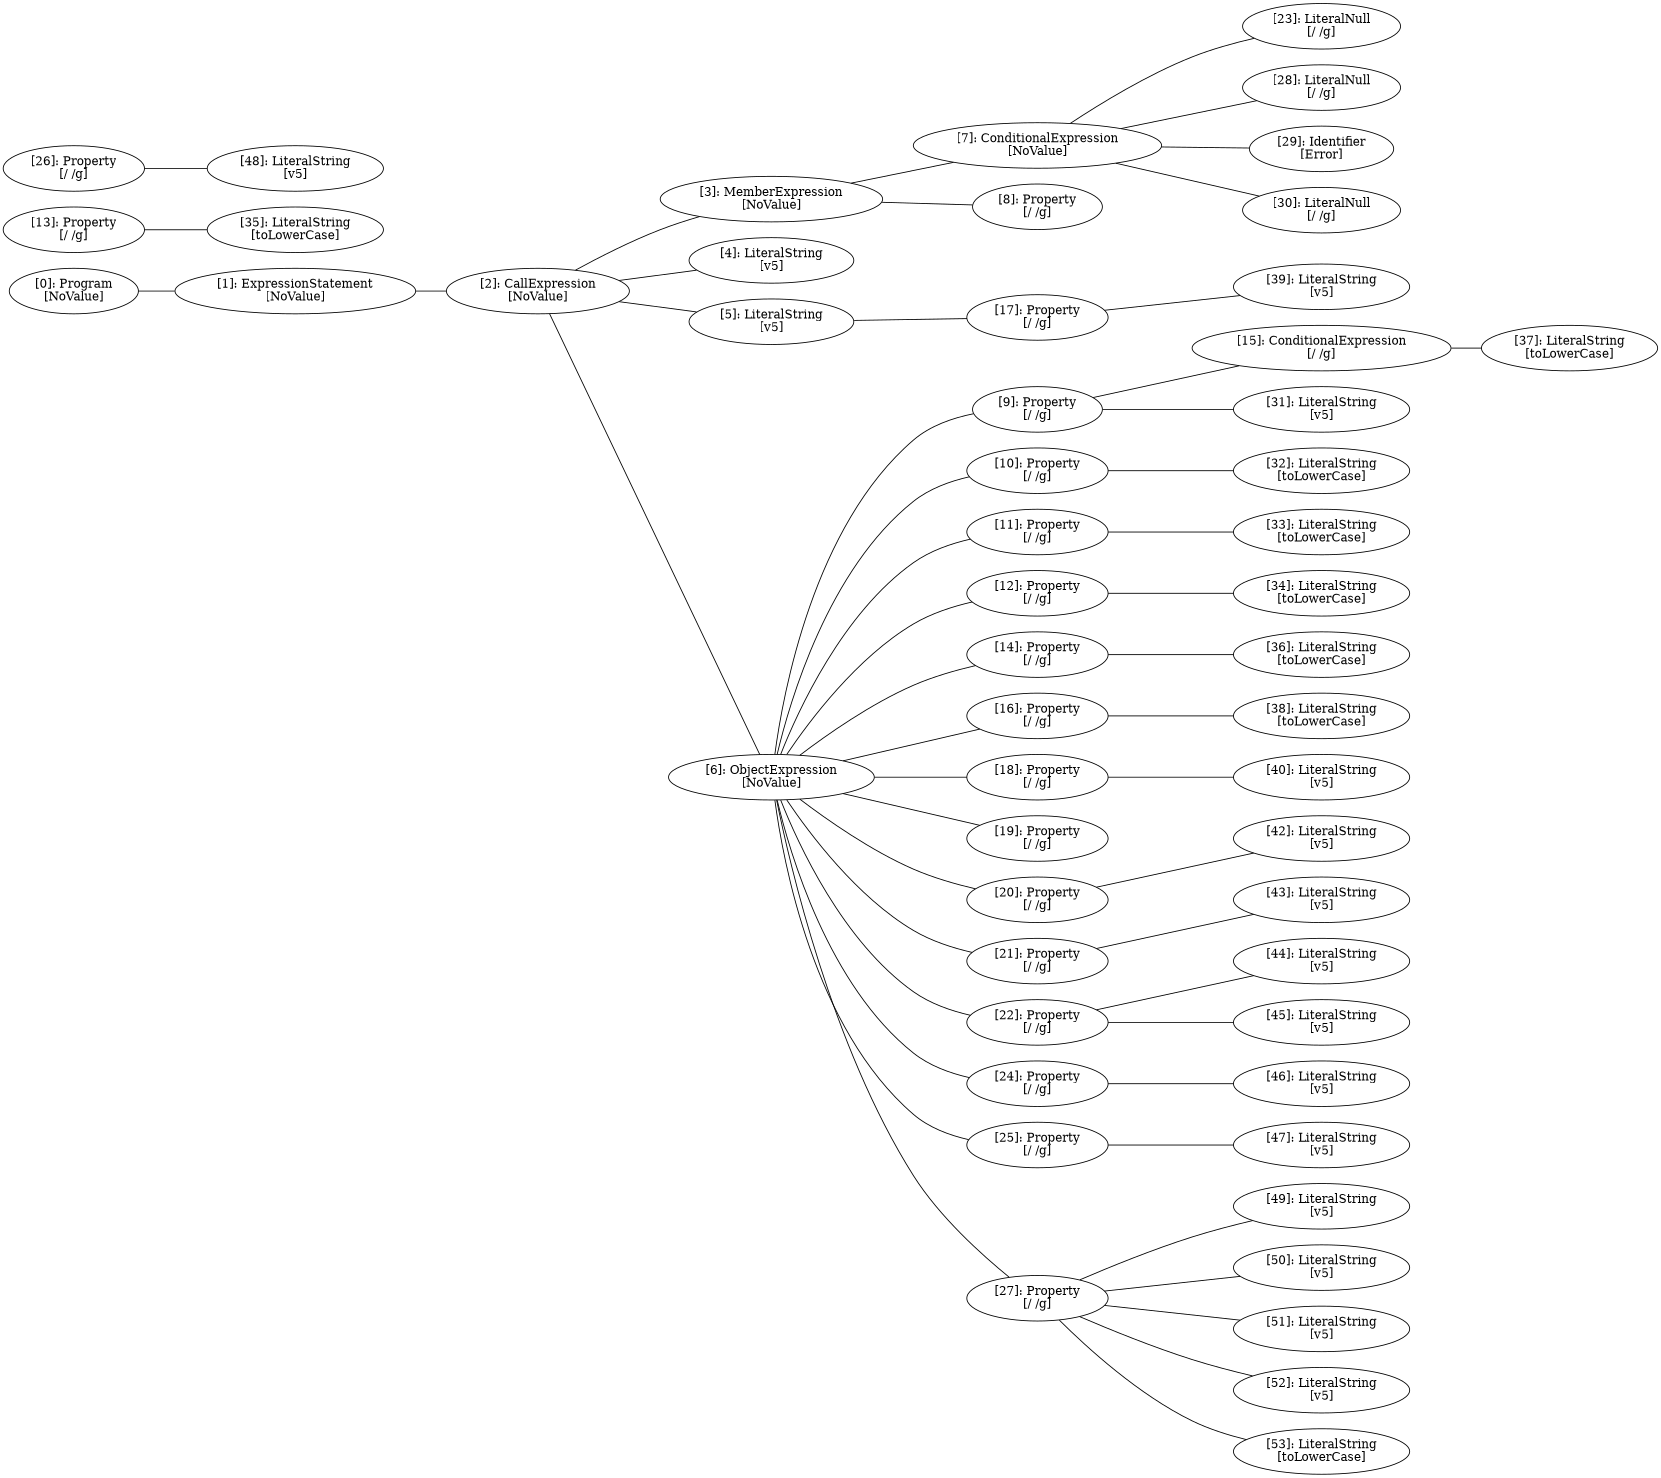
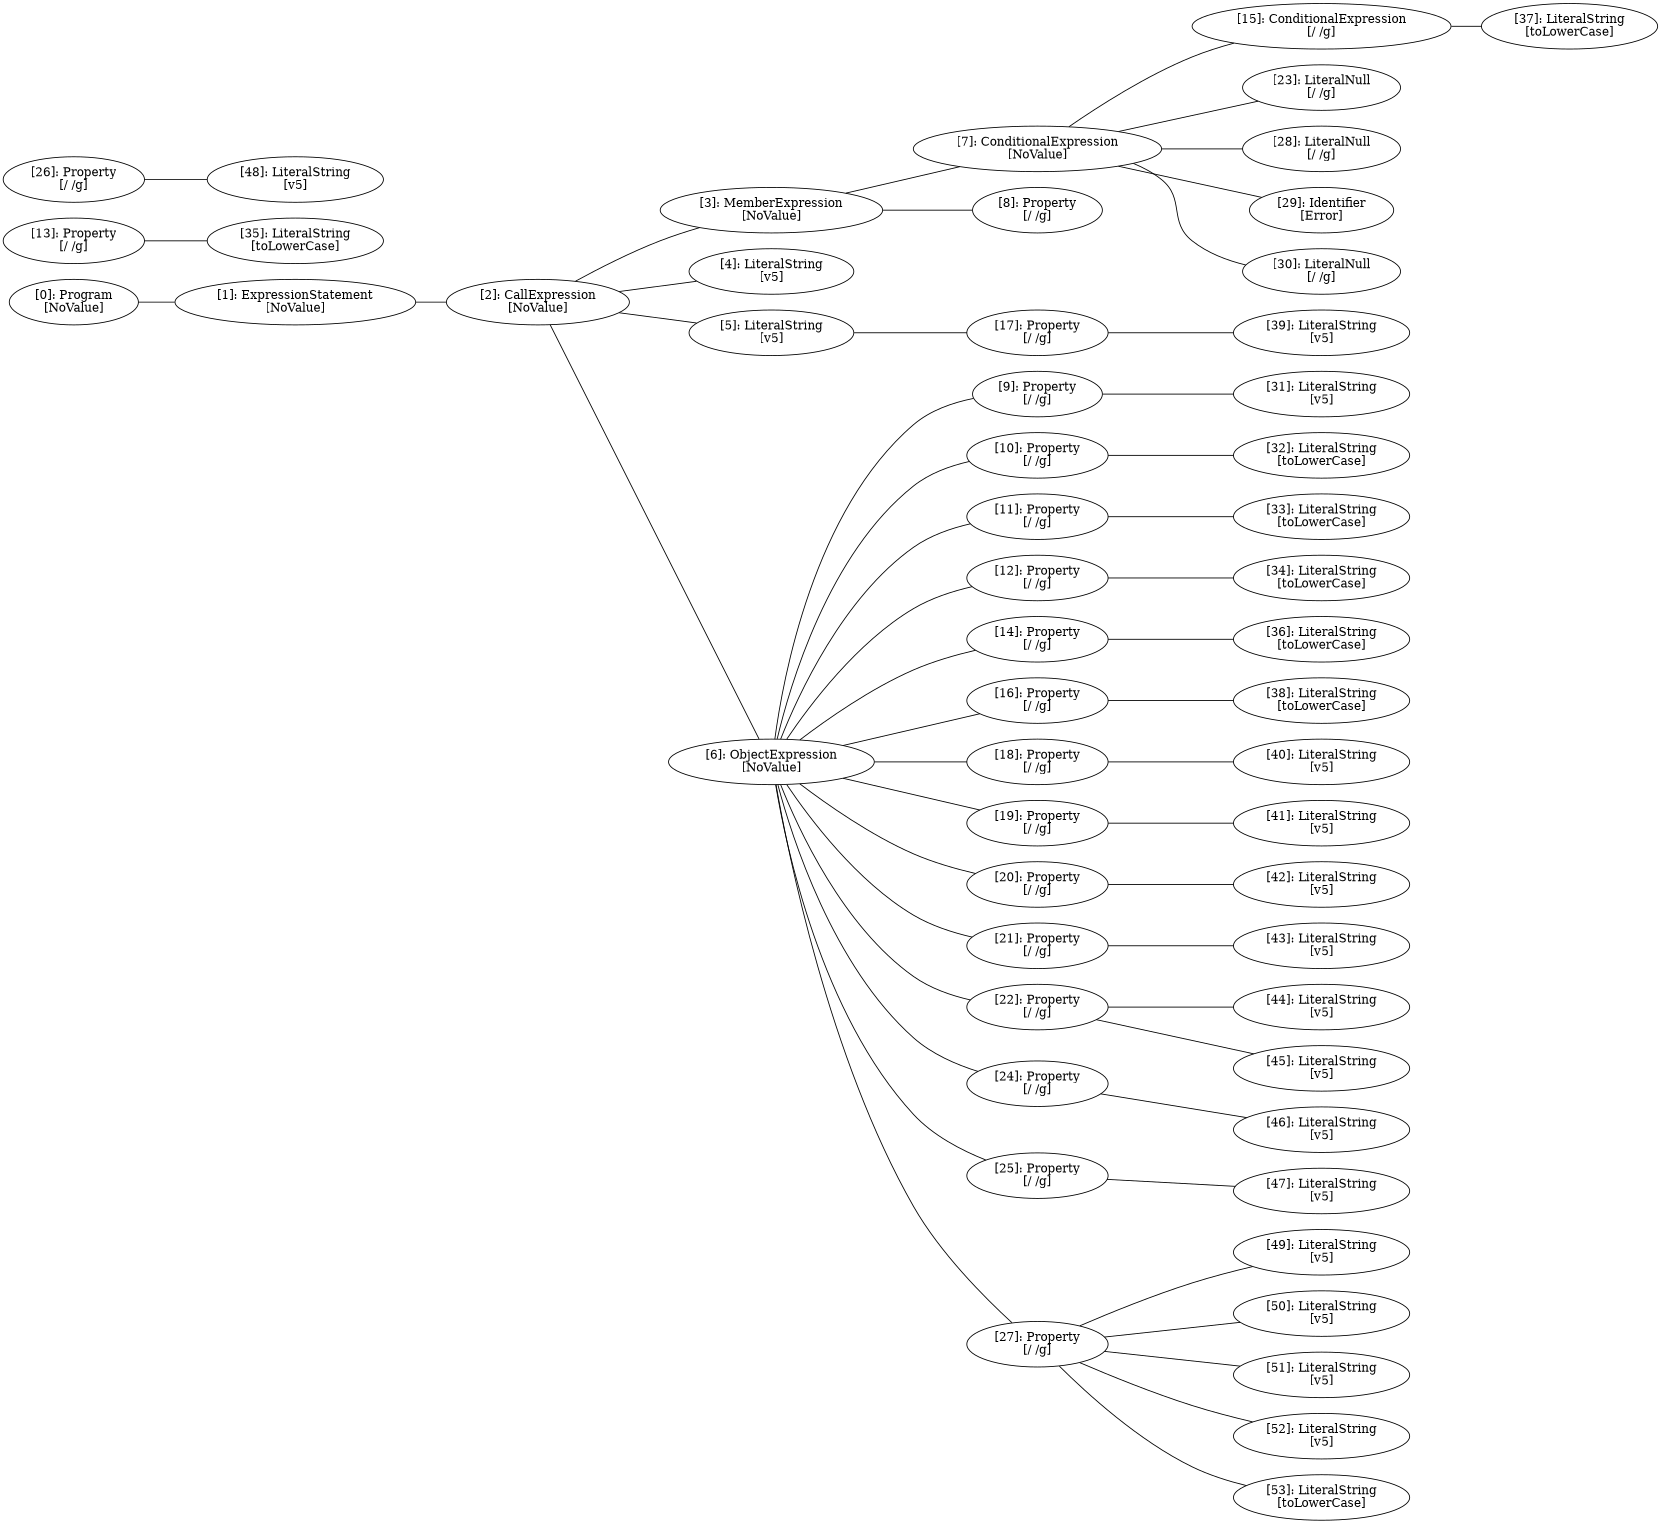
edge "[15]: ConditionalExpression [/ /g]" -- "[9]: Property [/ /g]": now "[15]: ConditionalExpression [/ /g]" -- "[7]: ConditionalExpression [NoValue]"
node "[41]: LiteralString [v5]": added
